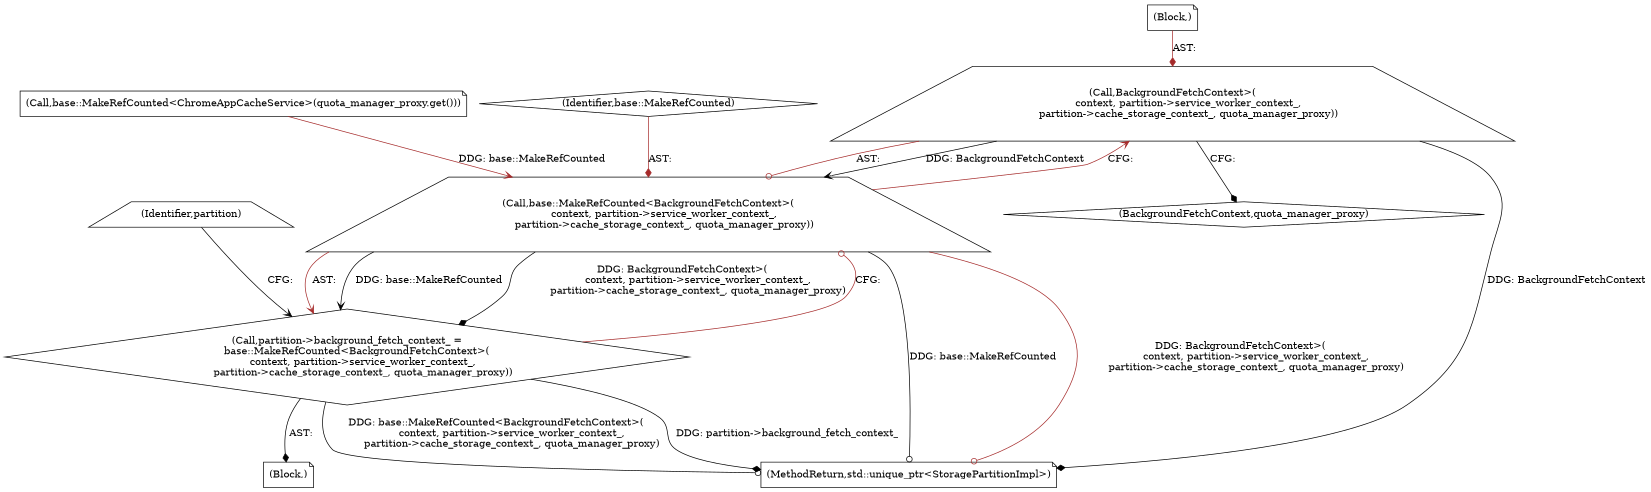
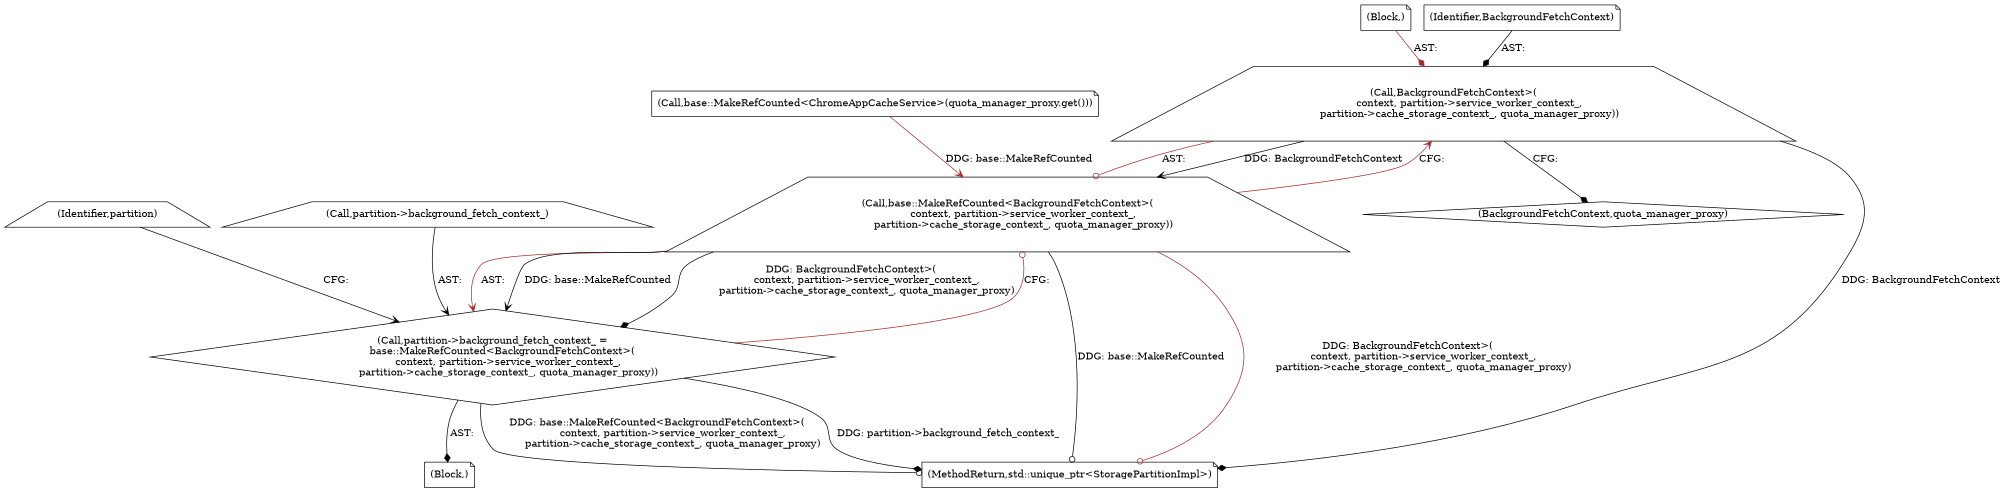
node "(Identifier,BackgroundFetchContext)": added
node "(Identifier,base::MakeRefCounted)": removed
node "(Call,partition->background_fetch_context_)": added
